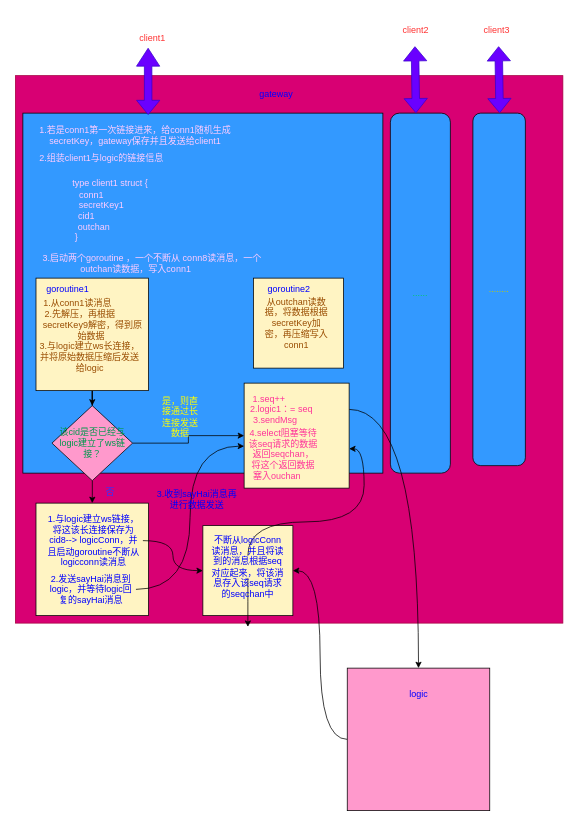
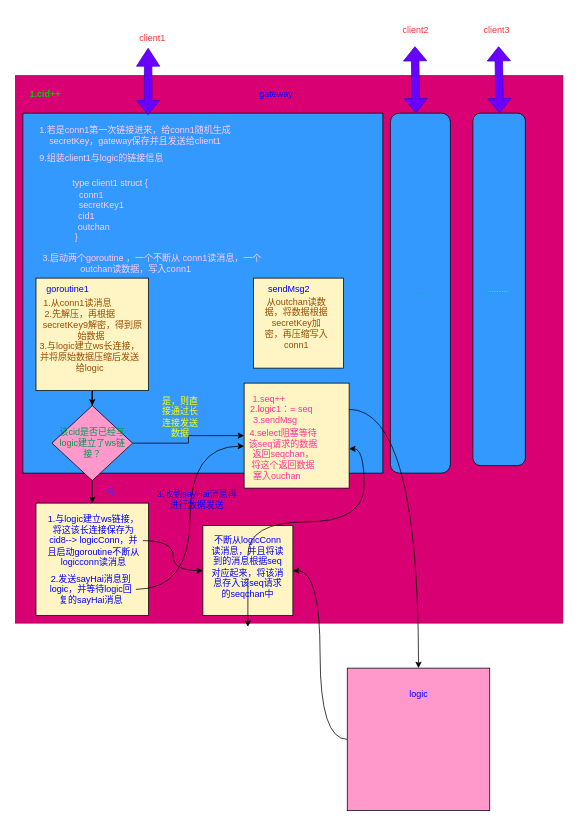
node "1.cid++": added
node "2.组装client1与logic的链接信息": label "2.组装client1与logic的链接信息" -> "9.组装client1与logic的链接信息"
node "3.启动两个goroutine ，一个不断从 conn8读消息，一个outchan读数据，写入conn1": label "3.启动两个goroutine ，一个不断从 conn8读消息，一个outchan读数据，写入conn1" -> "3.启动两个goroutine ，一个不断从 conn1读消息，一个outchan读数据，写入conn1"
node "goroutine2": label "goroutine2" -> "sendMsg2"
